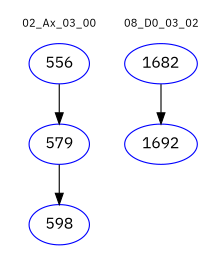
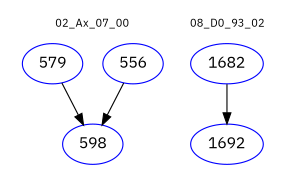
cluster "02_Ax_03_00": label "02_Ax_03_00" -> "02_Ax_07_00"
cluster "08_D0_03_02": label "08_D0_03_02" -> "08_D0_93_02"
edge "556" -> "579": now "556" -> "598"
